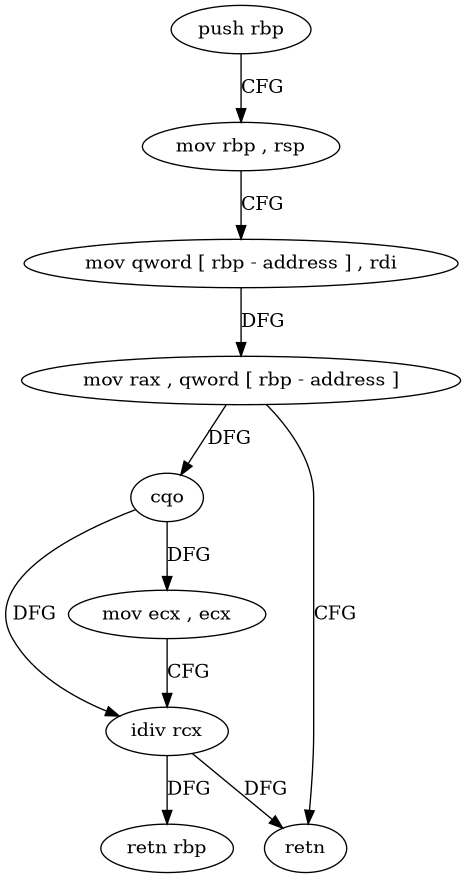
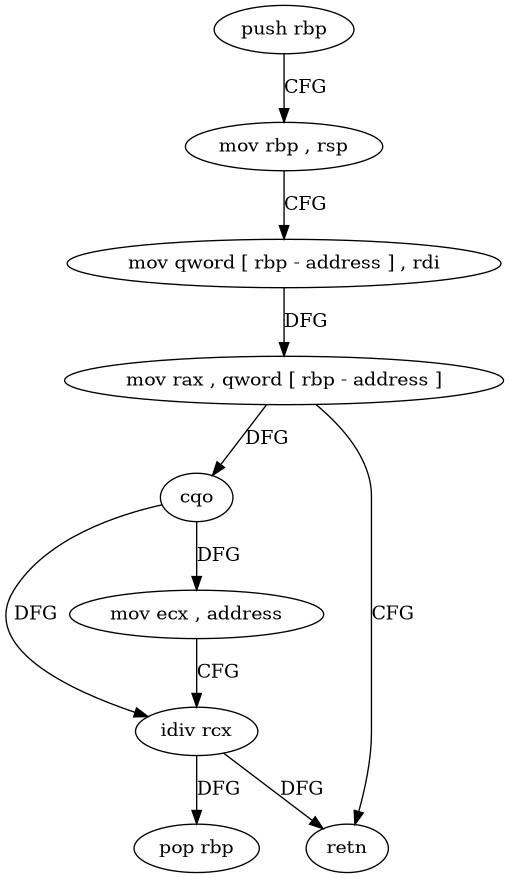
node "mov ecx , ecx": label "mov ecx , ecx" -> "mov ecx , address"
node "retn rbp": label "retn rbp" -> "pop rbp"
